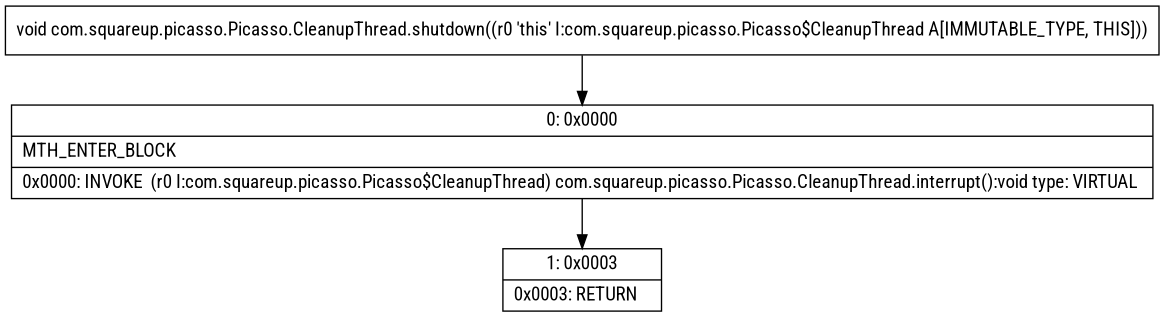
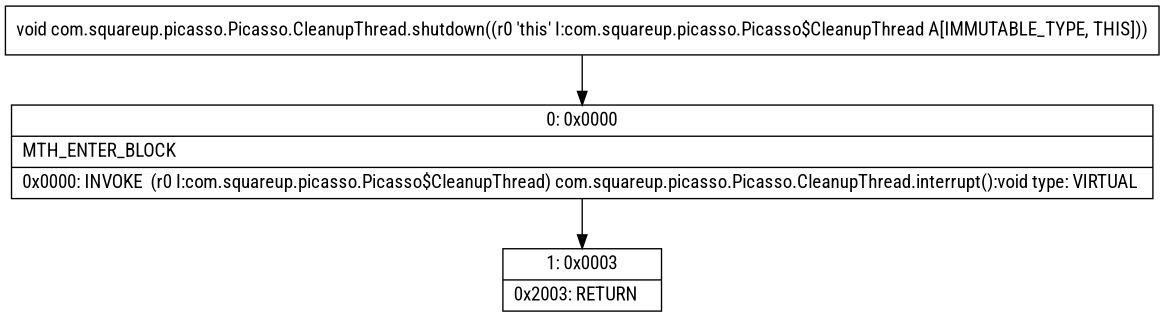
node "1: 0x0003": text "0x0003: RETURN" -> "0x2003: RETURN"
